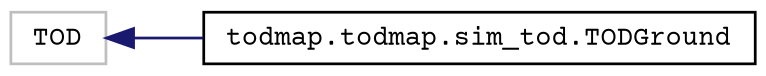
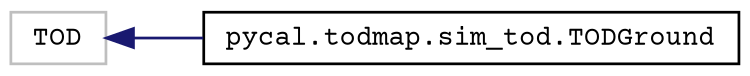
node "todmap.todmap.sim_tod.TODGround": label "todmap.todmap.sim_tod.TODGround" -> "pycal.todmap.sim_tod.TODGround"
